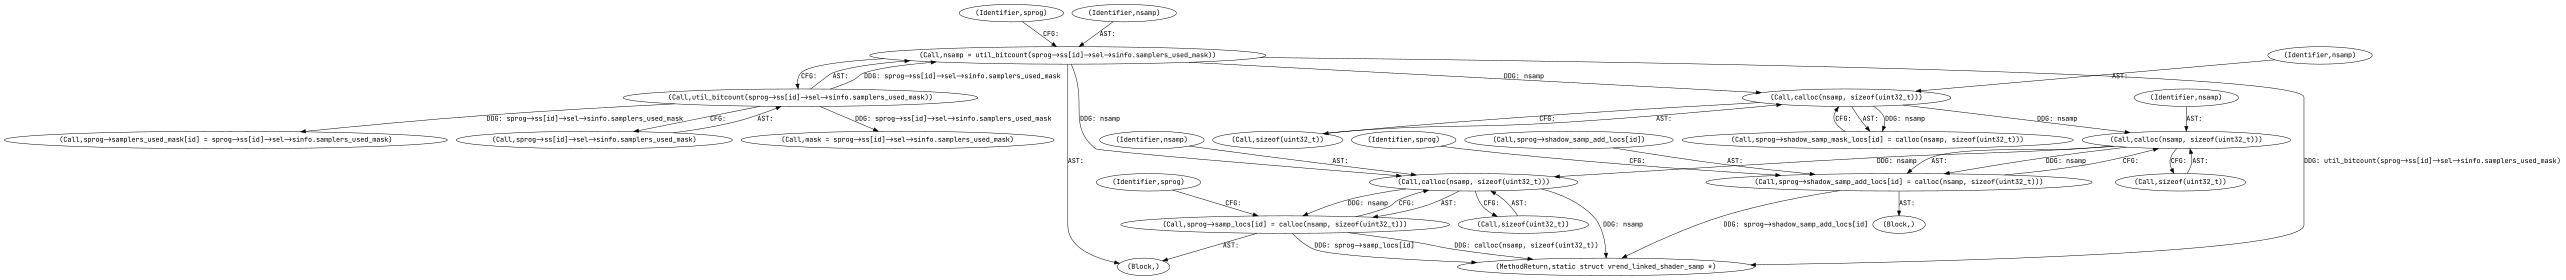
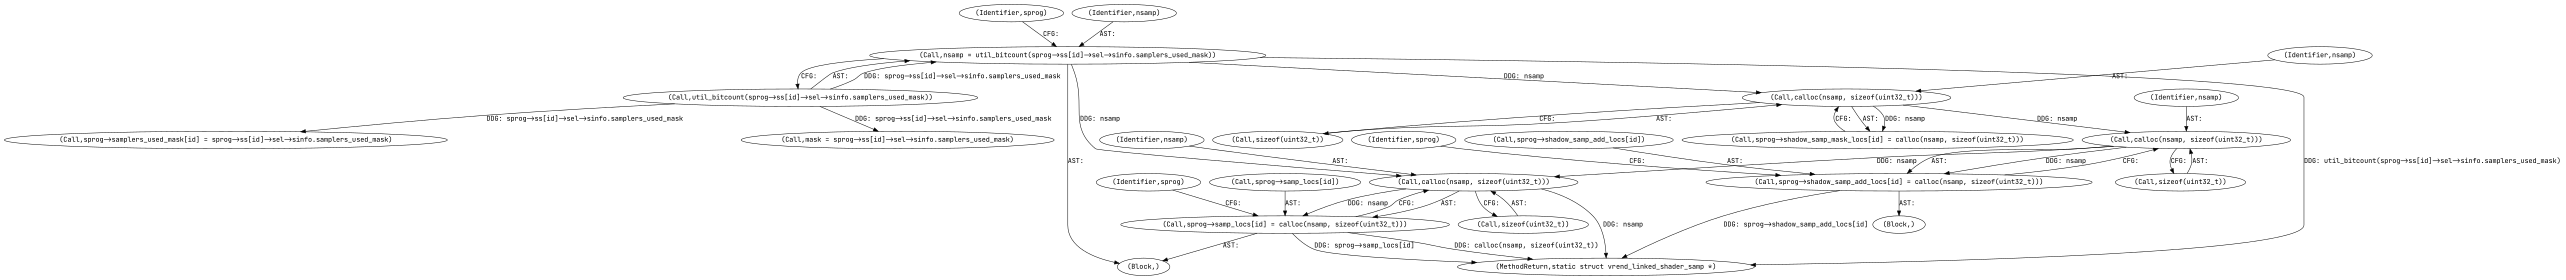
node "(Call,sprog->ss[id]->sel->sinfo.samplers_used_mask)": removed
node "(Call,sprog->samp_locs[id])": added
